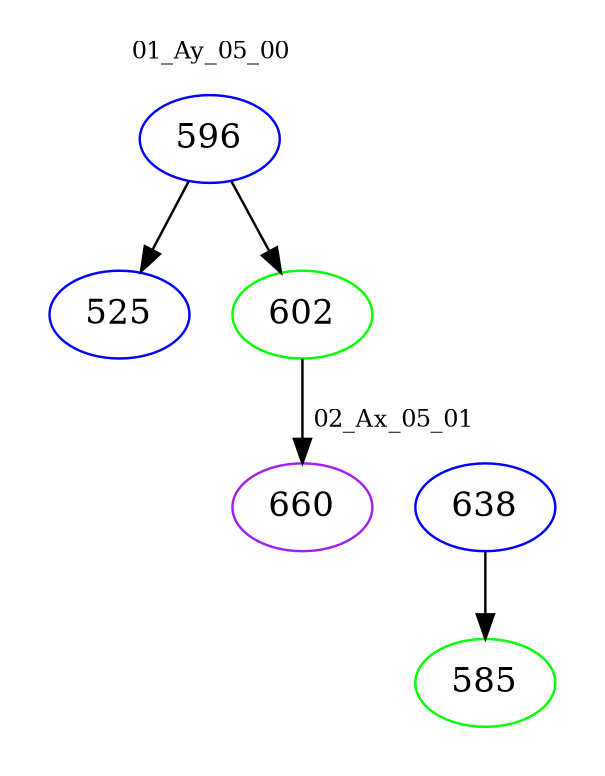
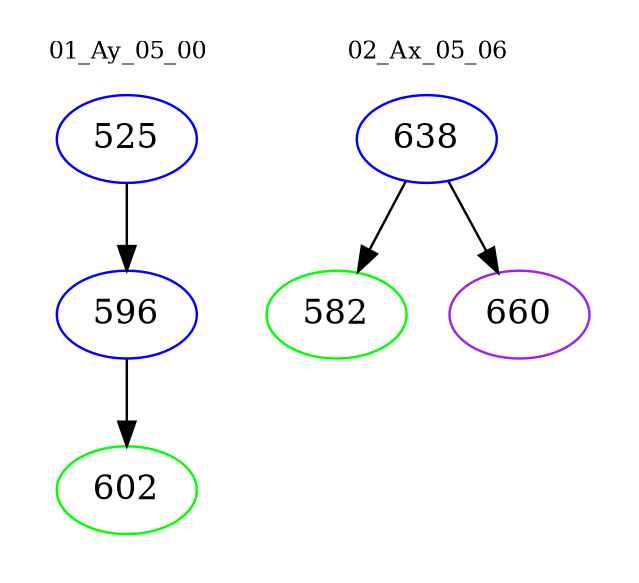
edge "596" -> "525": reversed
edge "602" -> "660": now "638" -> "660"
cluster "02_Ax_05_01": label "02_Ax_05_01" -> "02_Ax_05_06"
node "585": label "585" -> "582"
